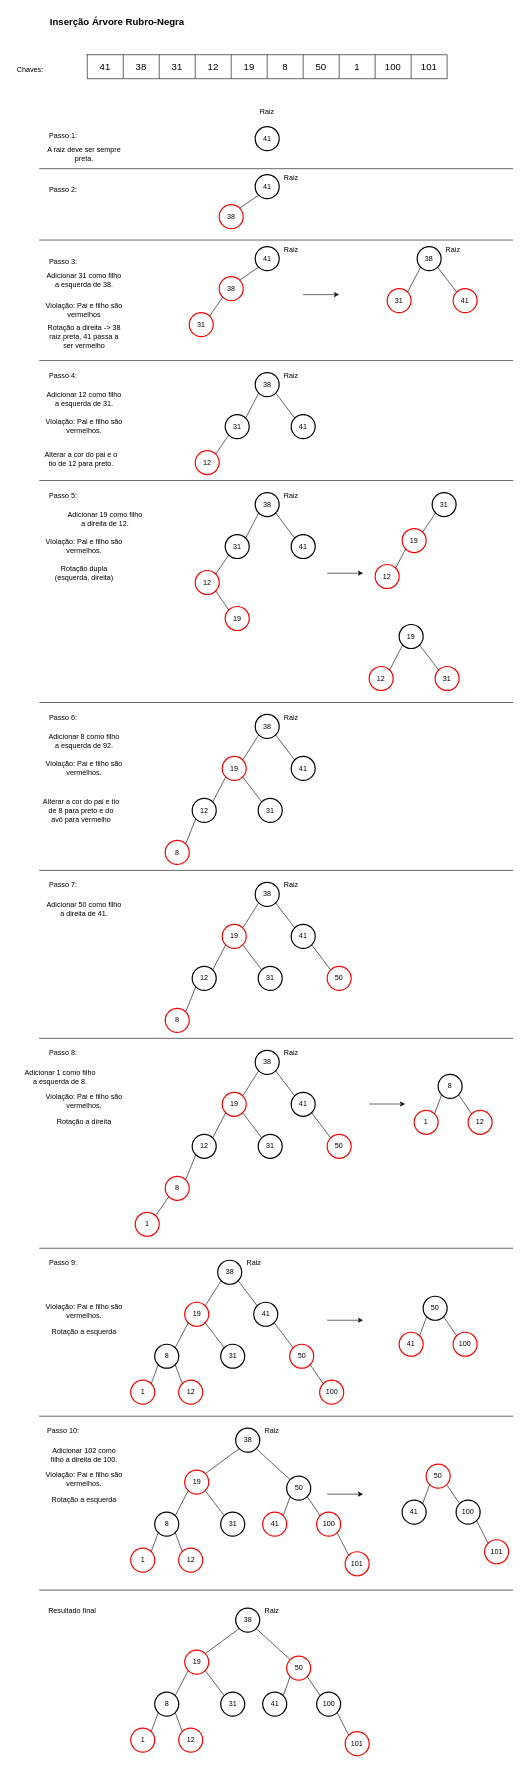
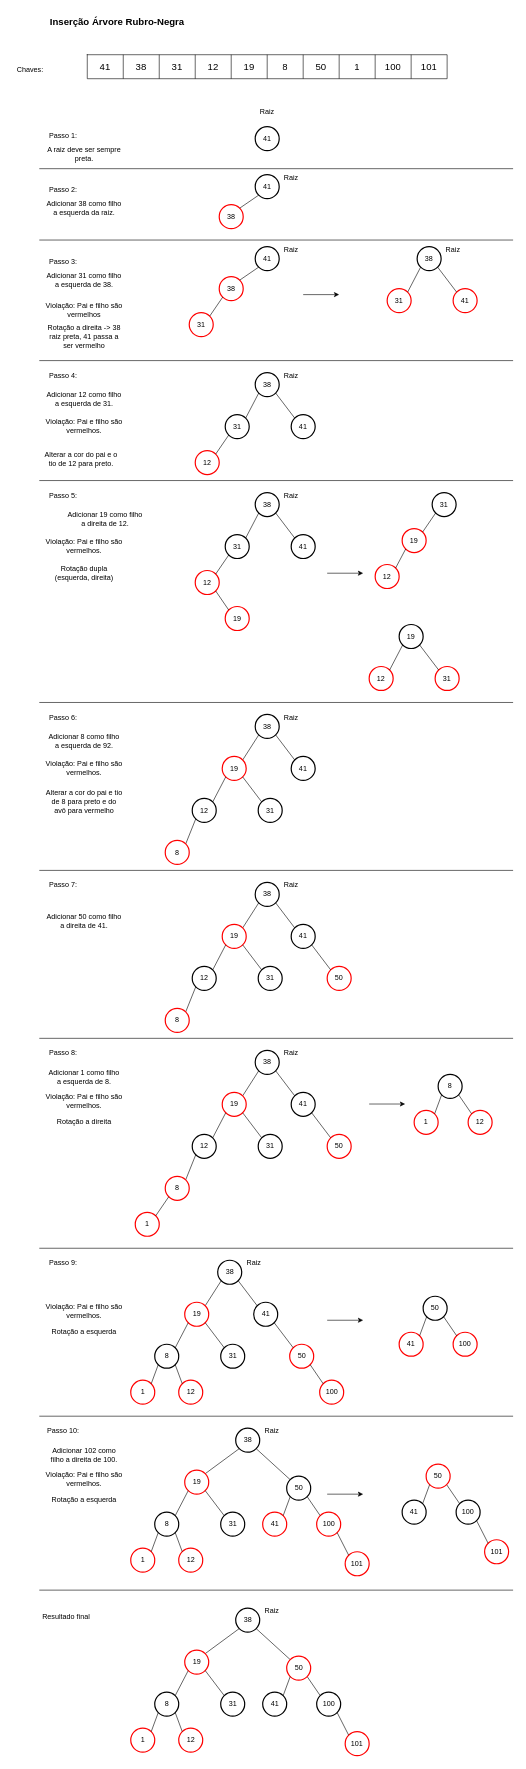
node "Adicionar 38 como filho a esquerda da raiz.": added
node "Alterar a cor do pai e tio de 8 para preto e do avô para vermelho": moved (81, 810) -> (84, 801)
node "Adicionar 50 como filho a direita de 41.": moved (84, 909) -> (84, 921)
node "Adicionar 1 como filho a esquerda de 8.": moved (60, 1077) -> (84, 1077)
node "Resultado final": moved (72, 1611) -> (66, 1617)
